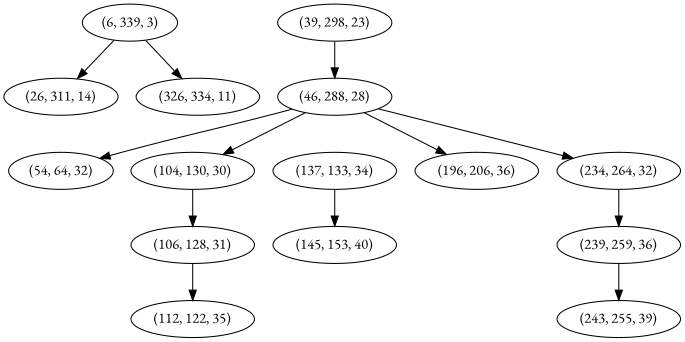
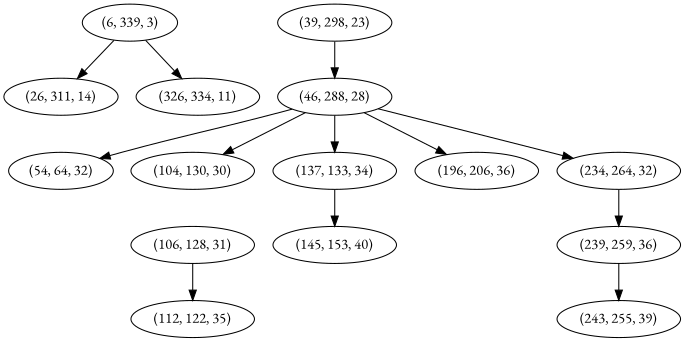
edge "(46, 288, 28)" -> "(137, 133, 34)": added
edge "(104, 130, 30)" -> "(106, 128, 31)": removed
